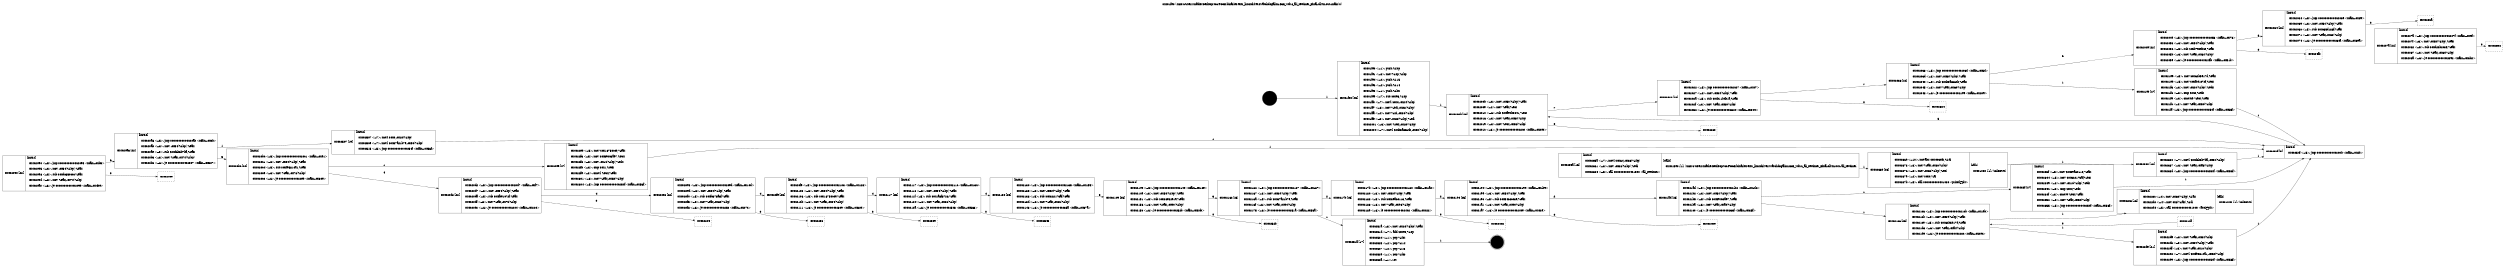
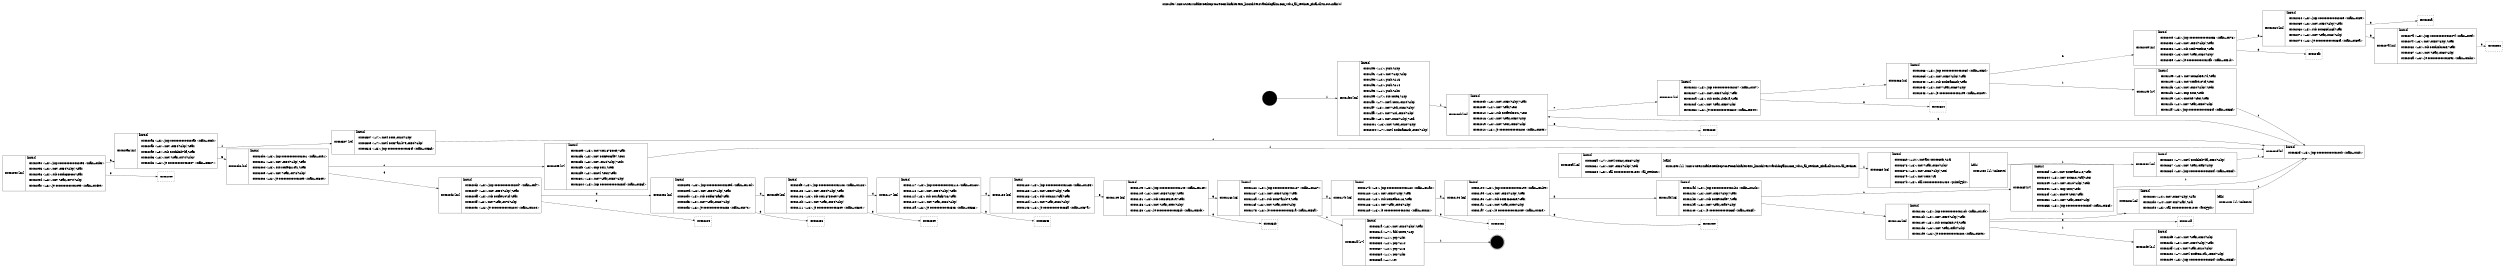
edge "0x402064 [22]" -> "0x40207a [22]": added, label "6"
edge "0x4022d9 [21]" -> "0x40254f [5]": now "0x4022cc [13]" -> "0x40254f [5]"
edge "0x4021df" -> "0x4021c6 [25]": reversed
